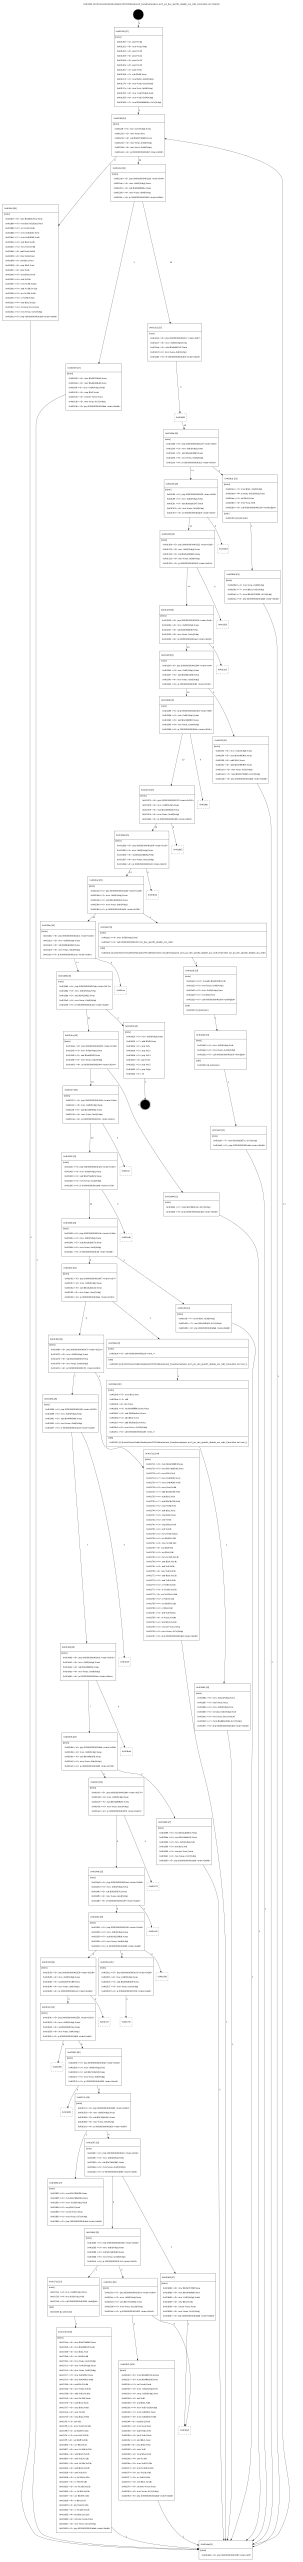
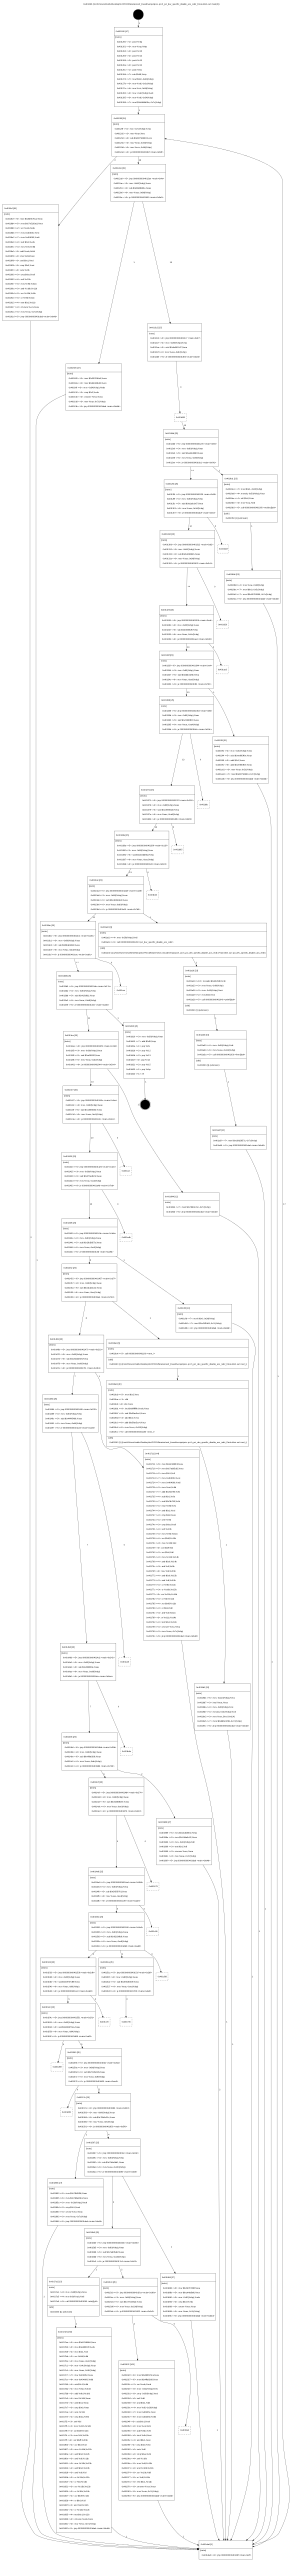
edge "0x401886 [27]" -> "0x4015e2": now "0x401886 [27]" -> "0x401dad [5]"
edge "0x401850 [27]" -> "0x401dad [5]": added, label "1"
